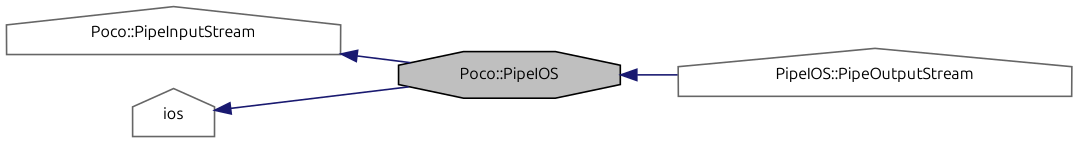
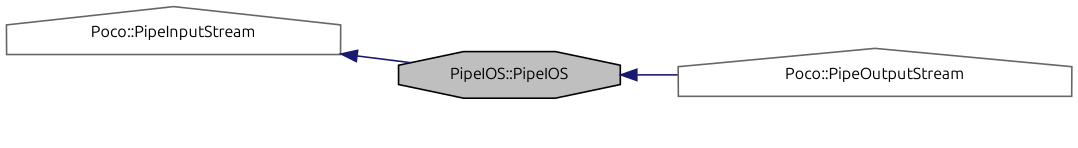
node "Poco::PipeIOS": label "Poco::PipeIOS" -> "PipeIOS::PipeIOS"
node "PipeIOS::PipeOutputStream": label "PipeIOS::PipeOutputStream" -> "Poco::PipeOutputStream"
node "ios": removed
